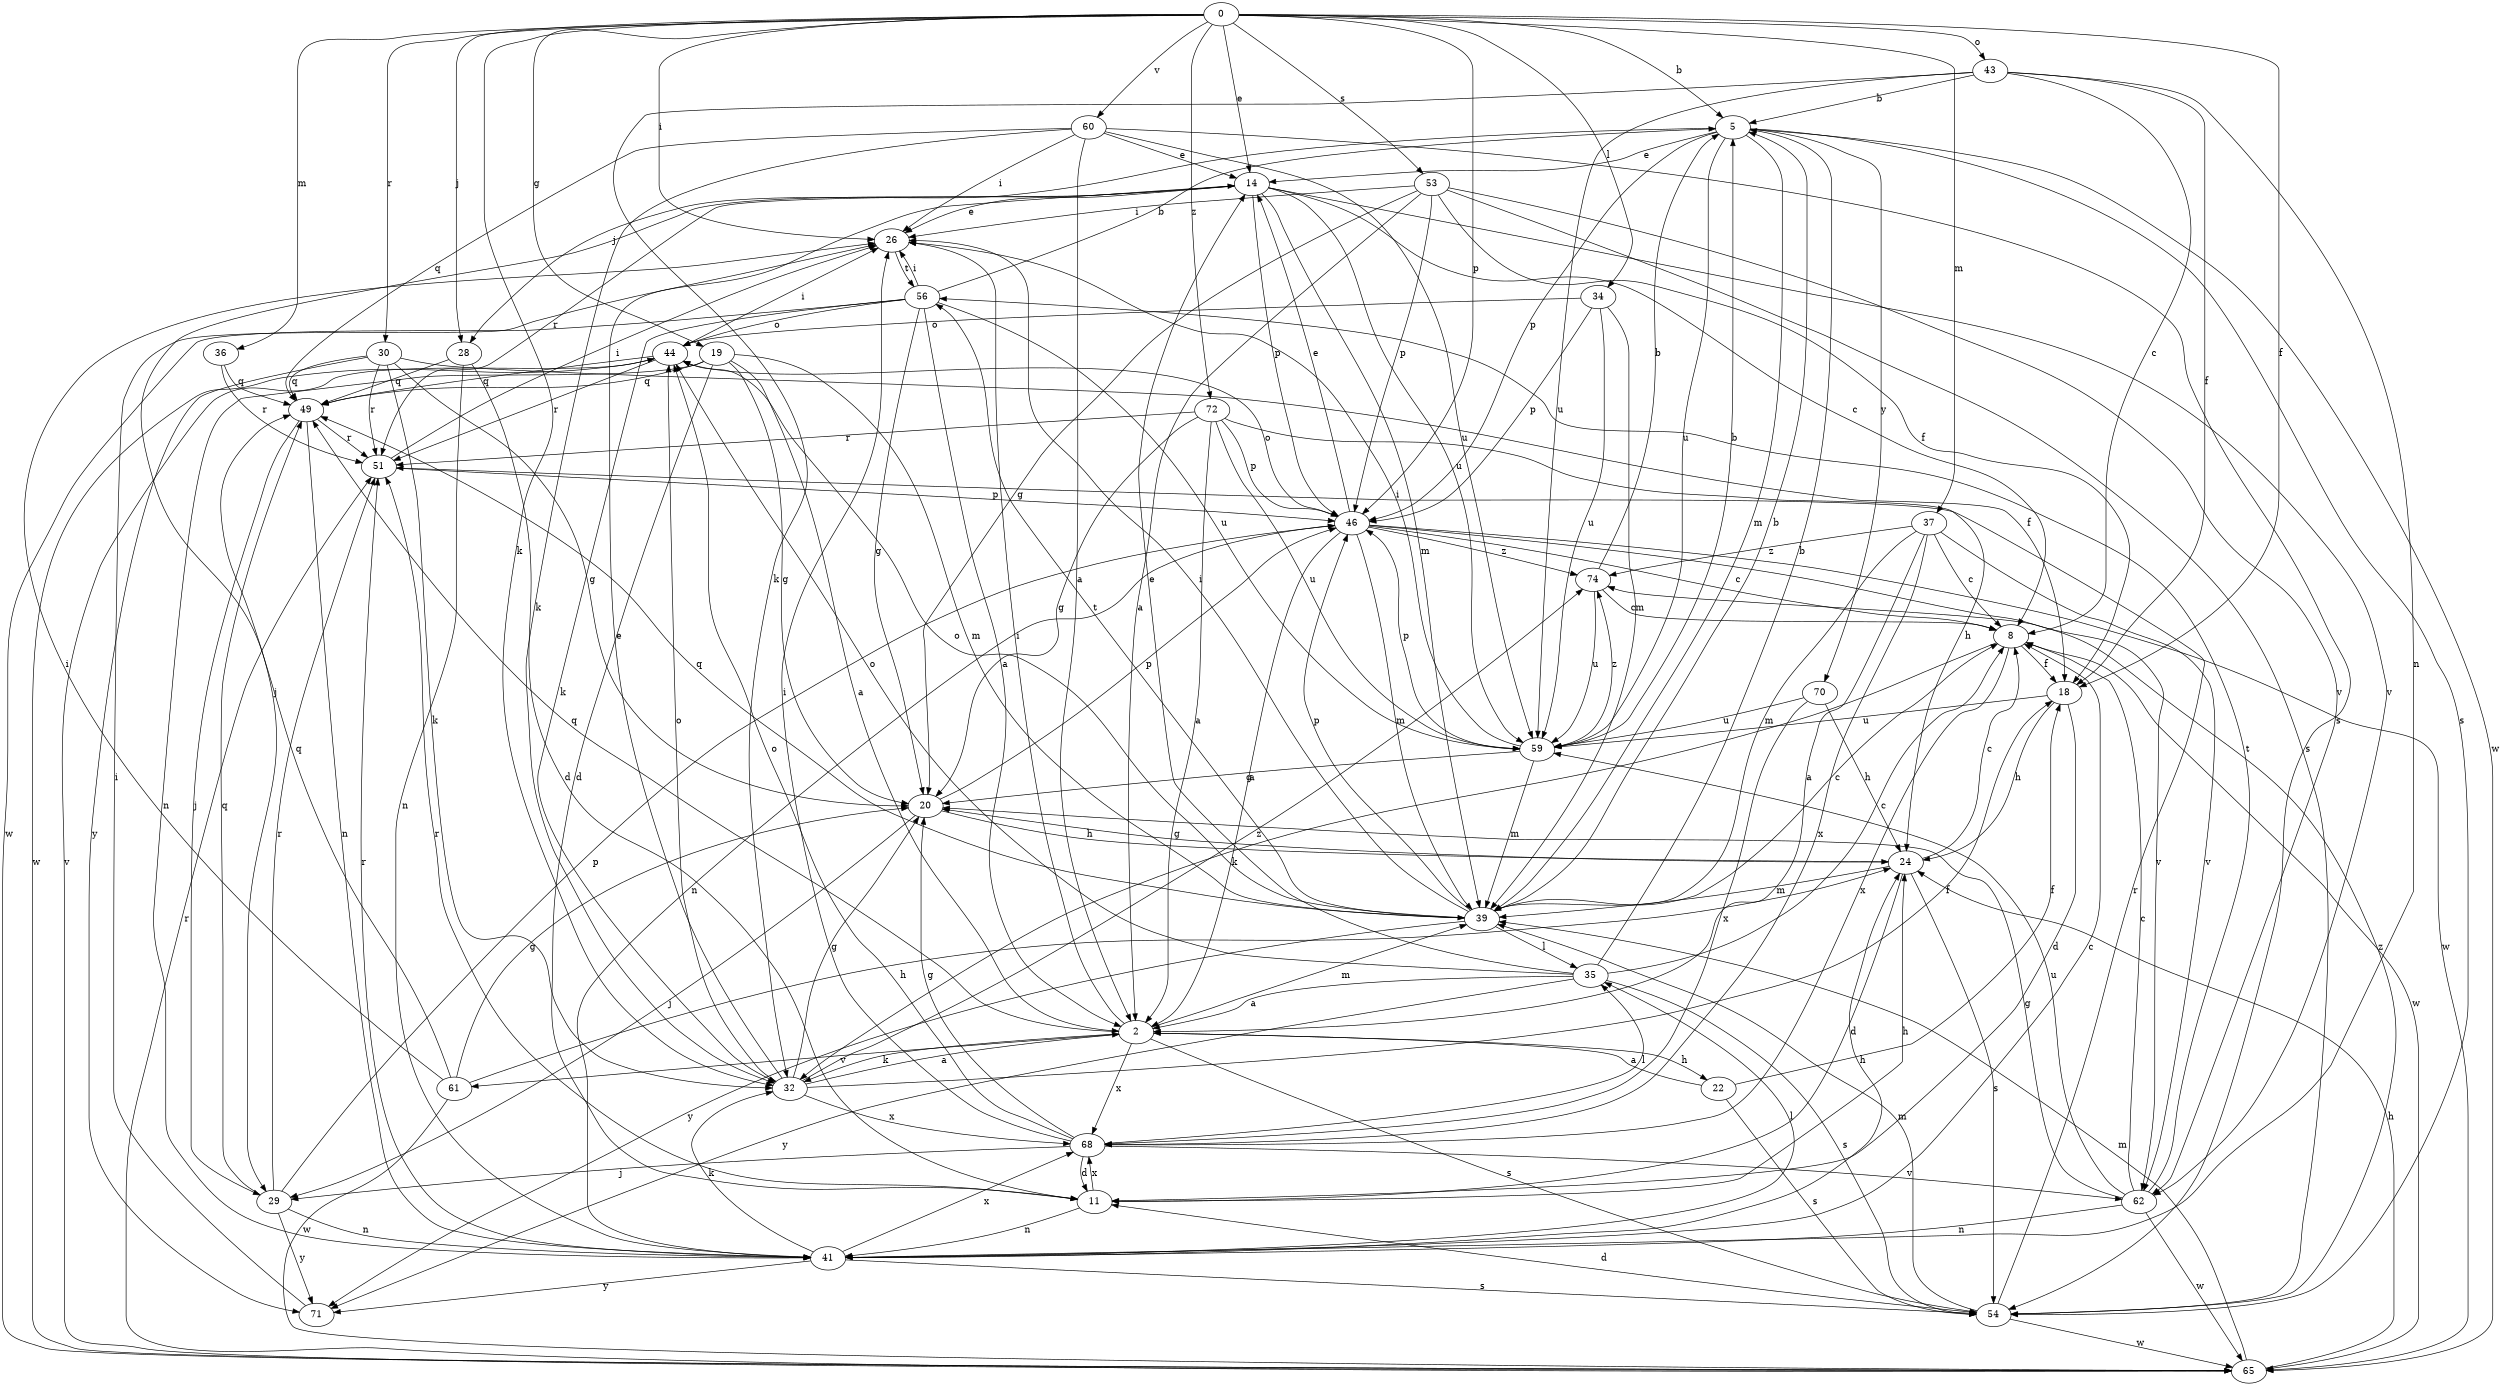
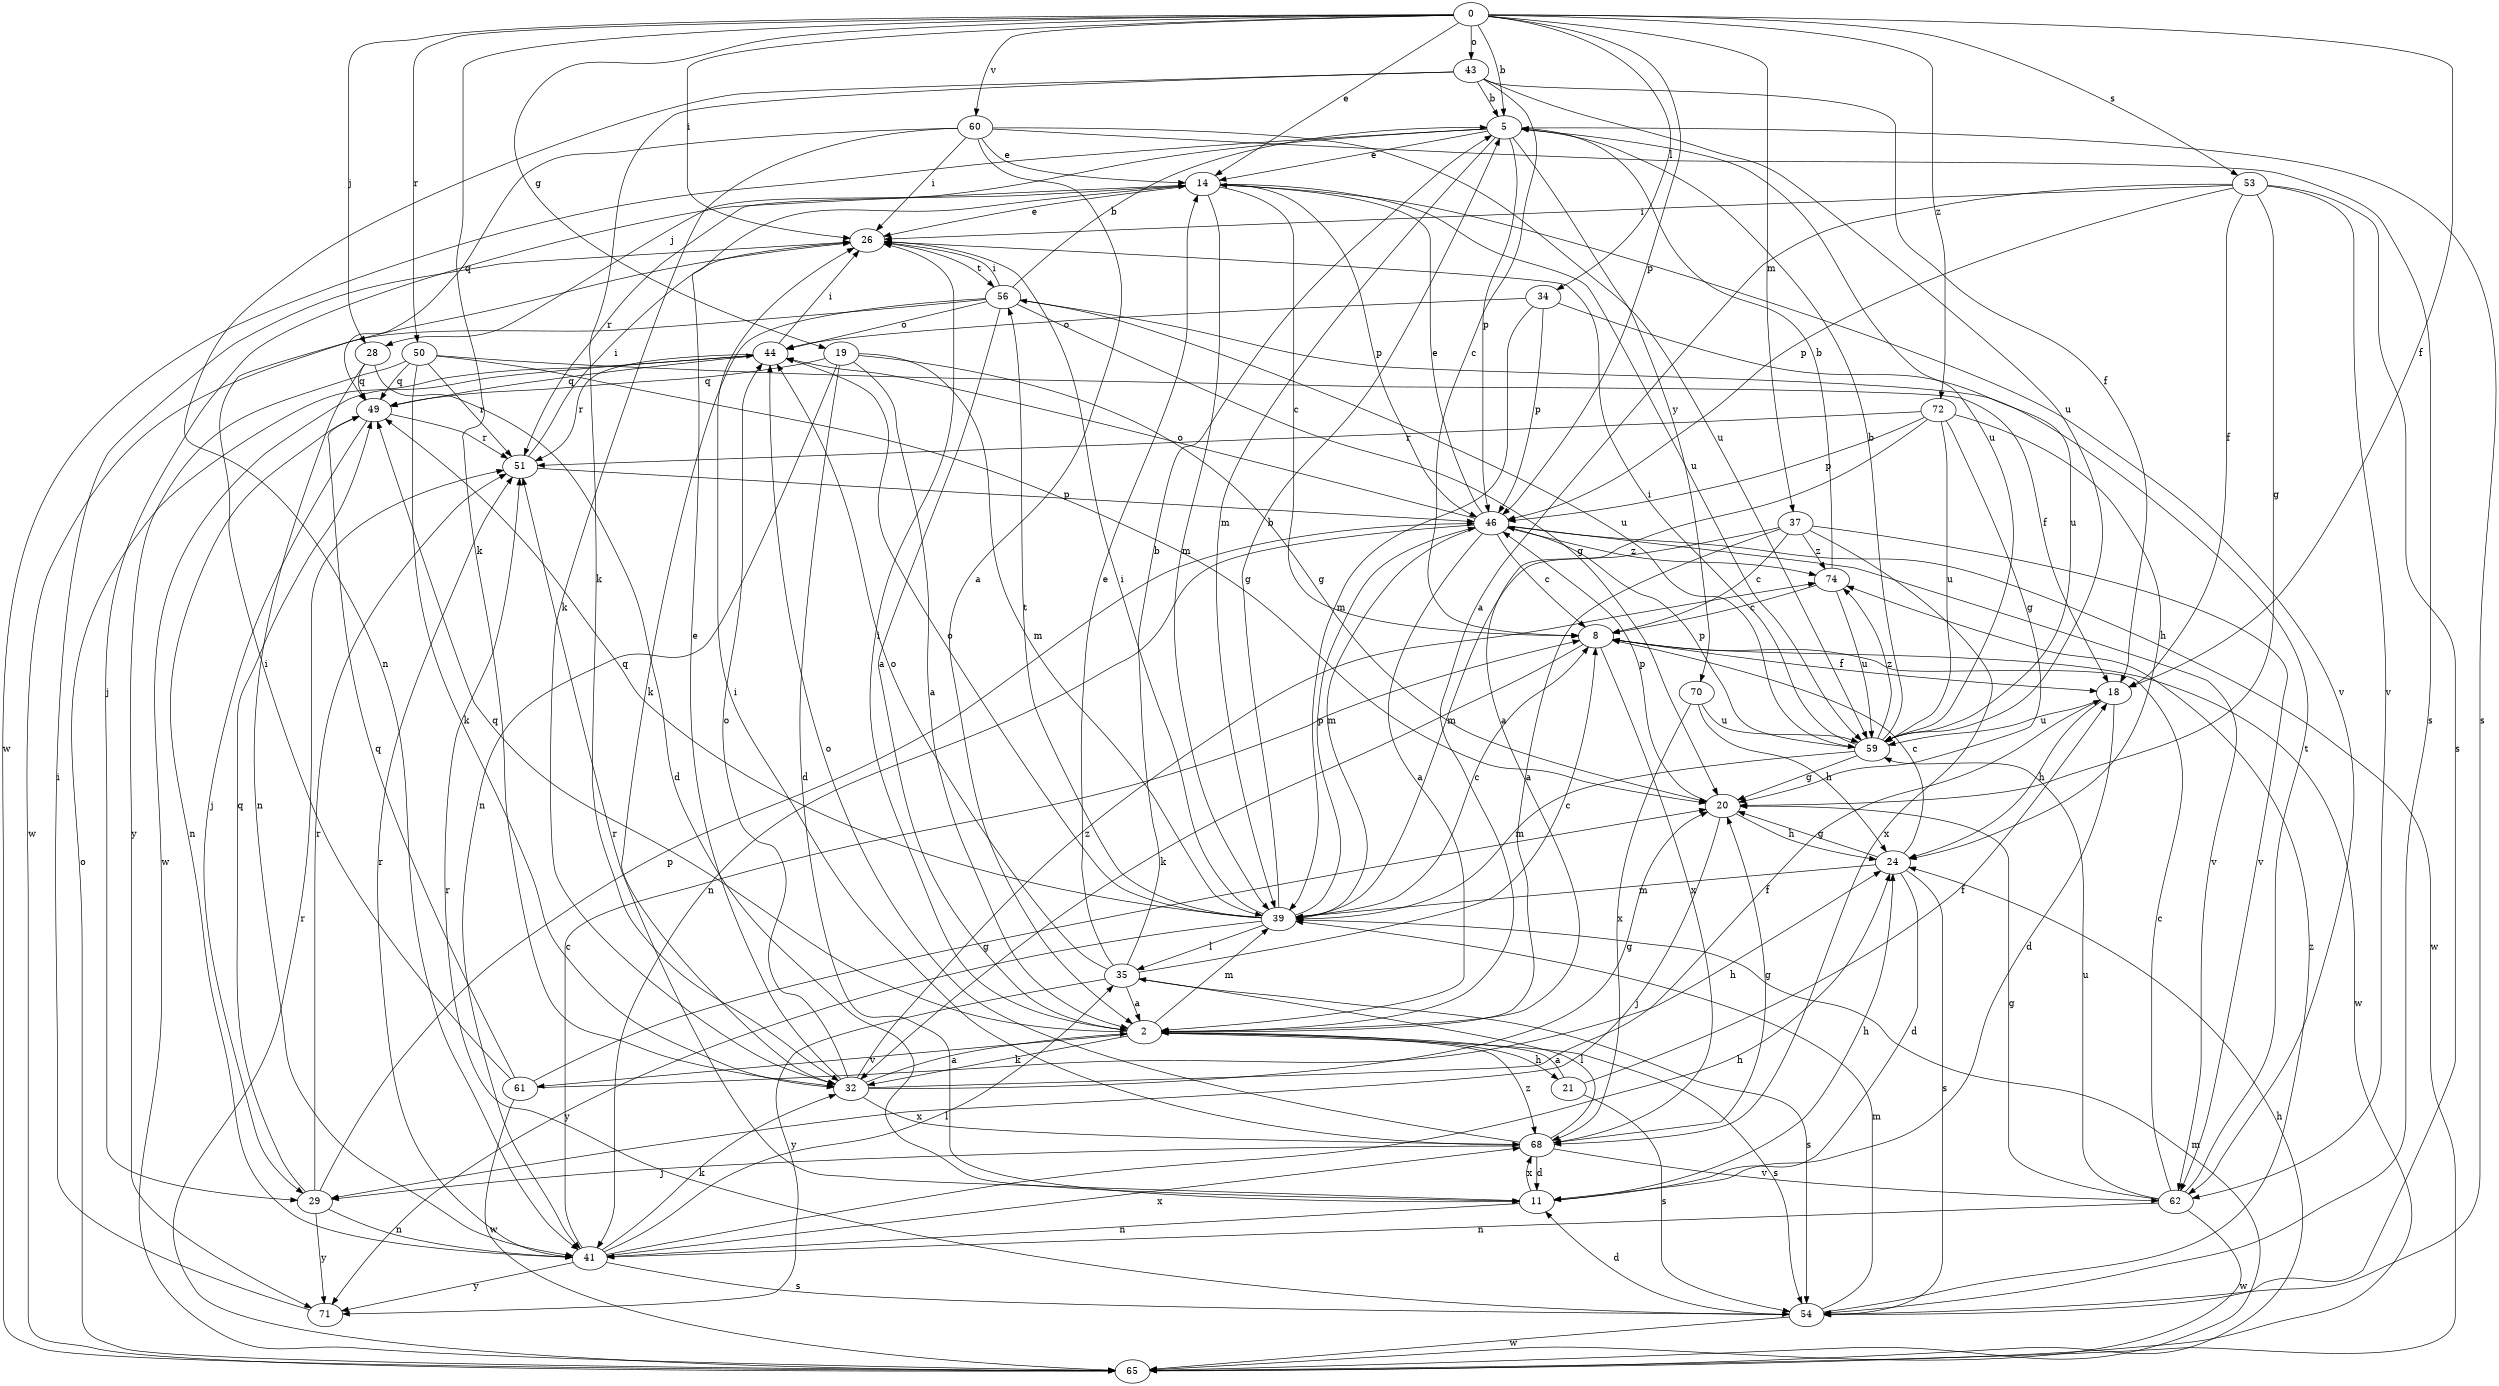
node "36": removed
node "30": label "30" -> "50"
edge "65" -> "44": label "v" -> "o"
edge "2" -> "68": label "x" -> "z"
node "22": label "22" -> "21"
